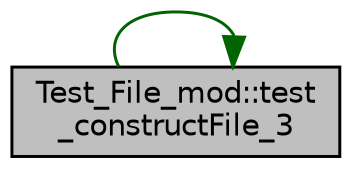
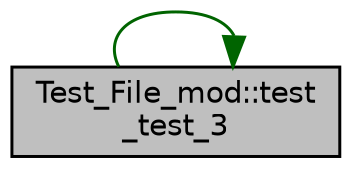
node "Test_File_mod::test _constructFile_3": label "Test_File_mod::test _constructFile_3" -> "Test_File_mod::test _test_3"
